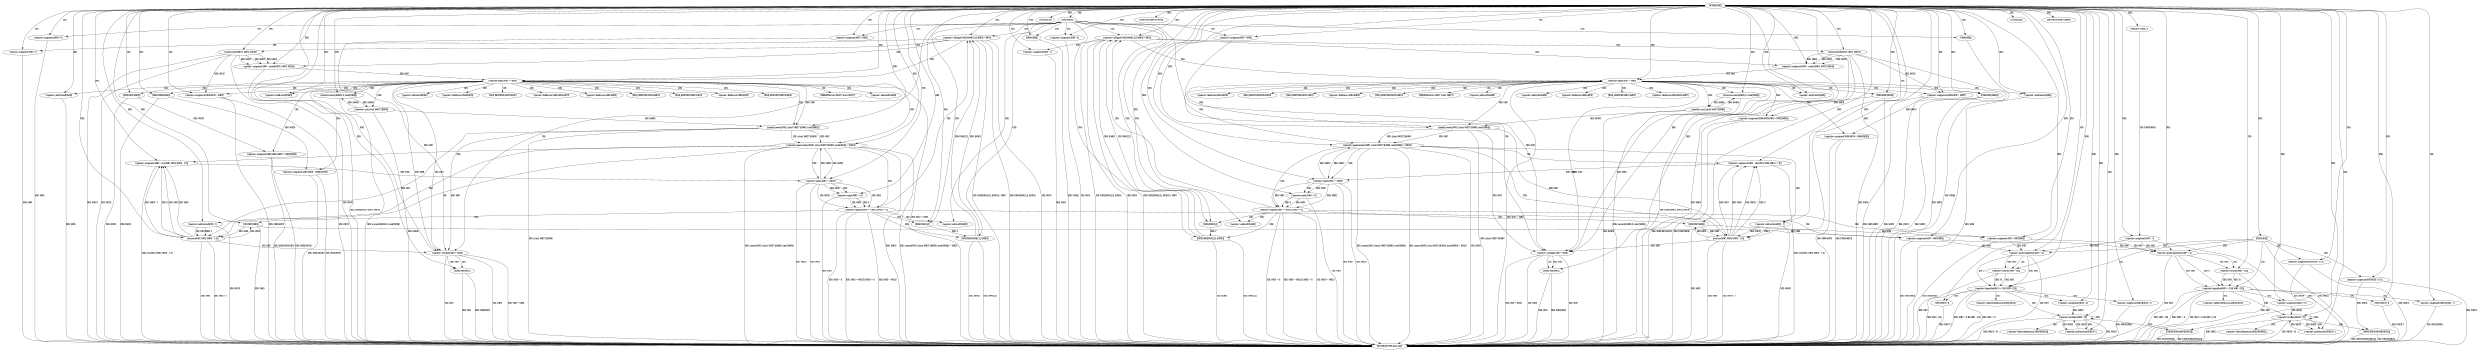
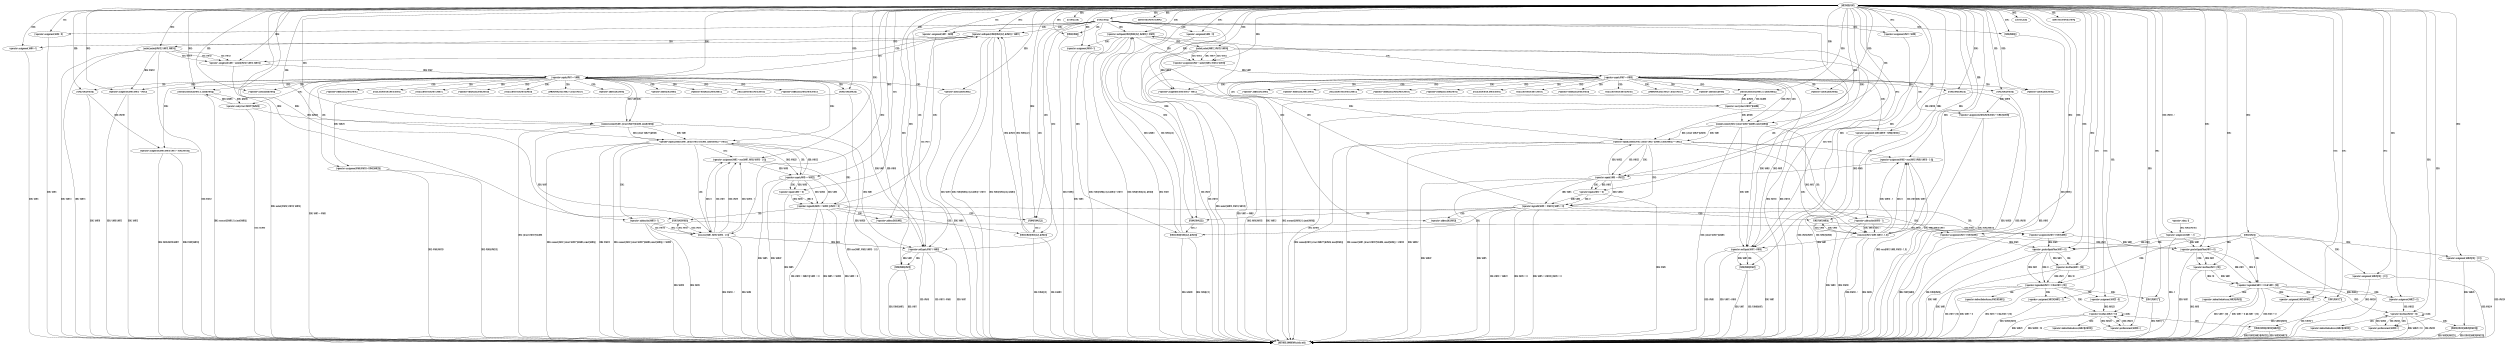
edge "(METHOD,FUN1)" -> "(<operator>.minus,-1)": removed, label "DDG:"
edge "(METHOD,FUN1)" -> "(<operator>.assignment,VAR1 = -1)": label "DDG: " -> "DDG: VAR10 - 1"
node "(METHOD_RETURN,static void)": label "(METHOD_RETURN,static void)" -> "(METHOD_UNKNOWN,static void)"
